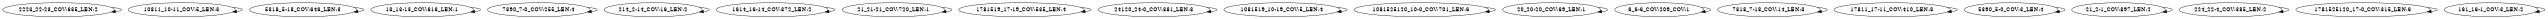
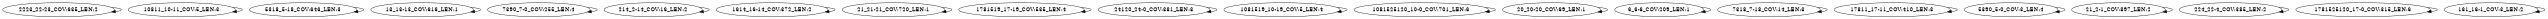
node "6_6-6_COV:209_COV:1": label "6_6-6_COV:209_COV:1" -> "6_6-6_COV:209_LEN:1"
